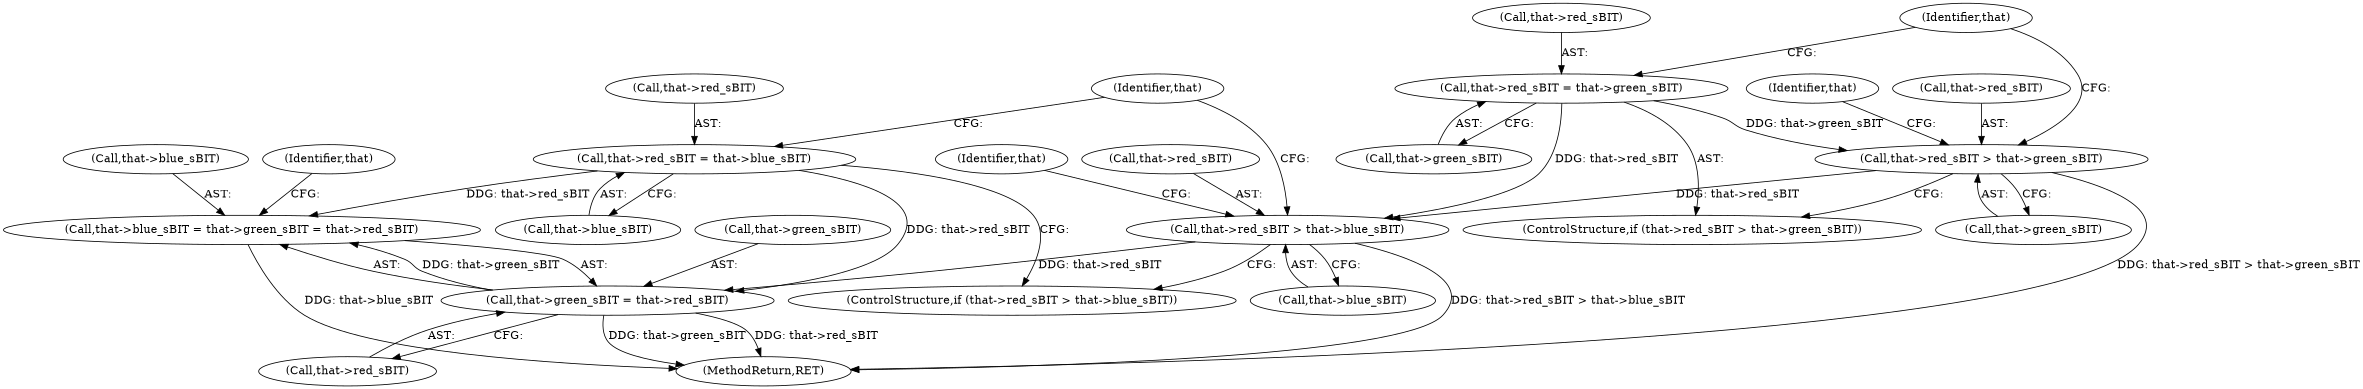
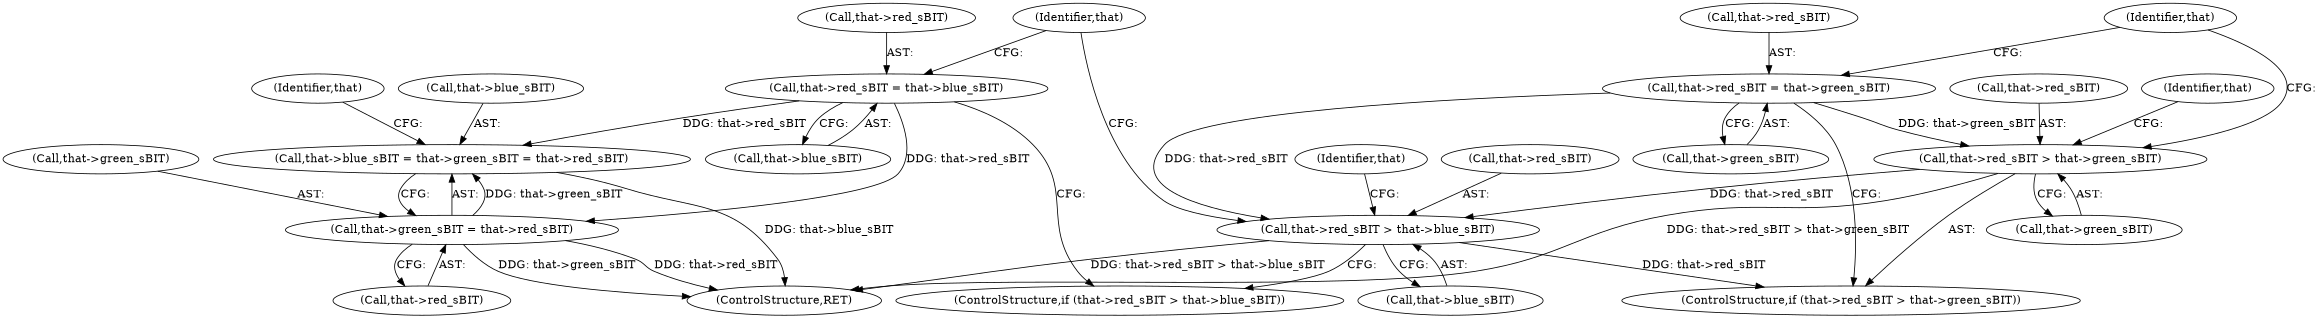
edge "(Call,that->red_sBIT = that->green_sBIT)" -> "(ControlStructure,if (that->red_sBIT > that->green_sBIT))": label "AST: " -> "CFG: "
edge "(Call,that->red_sBIT > that->green_sBIT)" -> "(ControlStructure,if (that->red_sBIT > that->green_sBIT))": label "CFG: " -> "AST: "
edge "(Call,that->blue_sBIT = that->green_sBIT = that->red_sBIT)" -> "(Call,that->green_sBIT = that->red_sBIT)": label "AST: " -> "CFG: "
edge "(Call,that->red_sBIT > that->blue_sBIT)" -> "(Call,that->green_sBIT = that->red_sBIT)": now "(Call,that->red_sBIT > that->blue_sBIT)" -> "(ControlStructure,if (that->red_sBIT > that->green_sBIT))"
node "(MethodReturn,RET)": label "(MethodReturn,RET)" -> "(ControlStructure,RET)"
